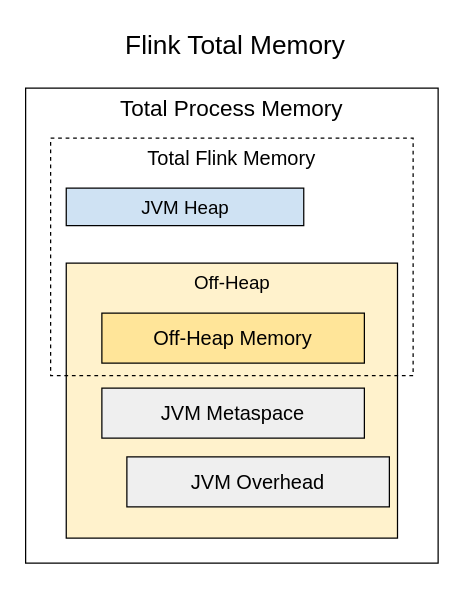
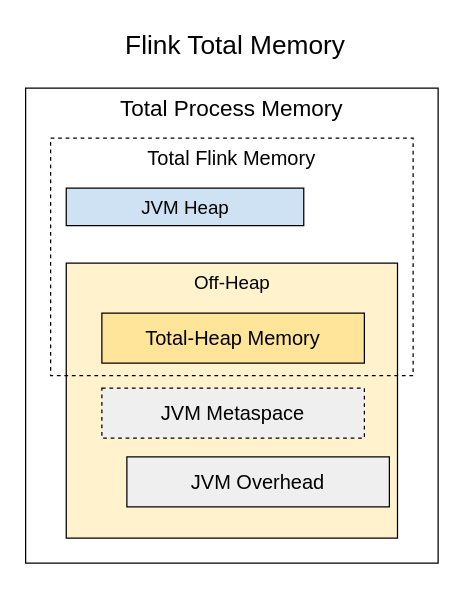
node "Off-Heap Memory": label "Off-Heap Memory" -> "Total-Heap Memory"
node "JVM Metaspace": style solid -> dashed
